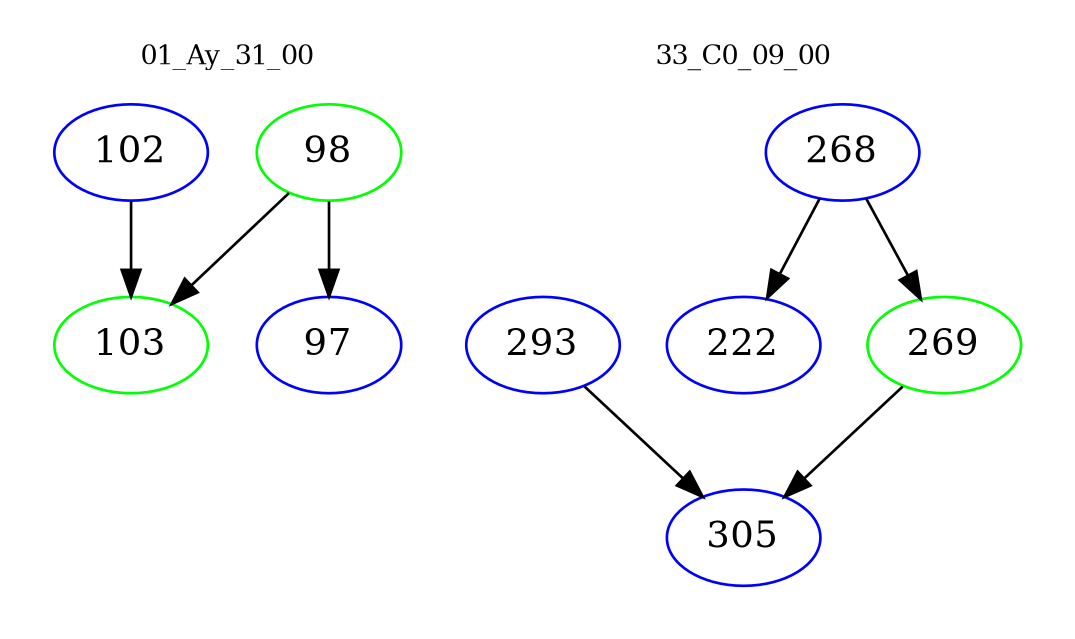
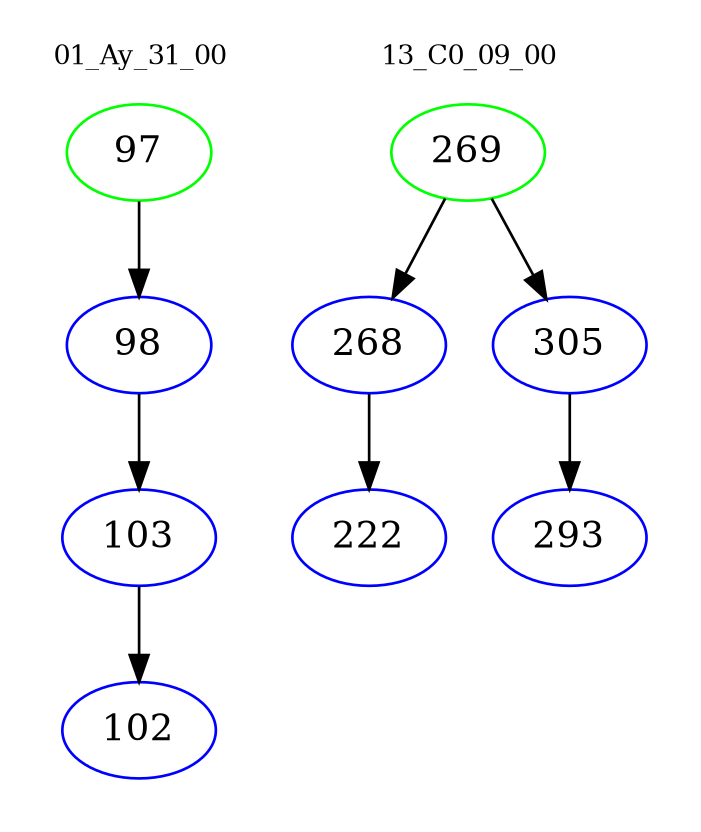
cluster "33_C0_09_00": label "33_C0_09_00" -> "13_C0_09_00"
node "98": color green -> blue
edge "102" -> "103": reversed
edge "98" -> "97": reversed
edge "268" -> "269": reversed
node "103": color green -> blue
node "97": color blue -> green
edge "293" -> "305": reversed
